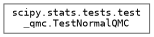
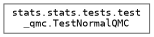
node "scipy.stats.tests.test _qmc.TestNormalQMC": label "scipy.stats.tests.test _qmc.TestNormalQMC" -> "stats.stats.tests.test _qmc.TestNormalQMC"
